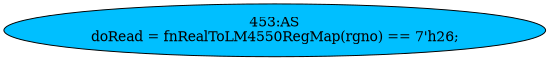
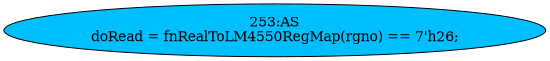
node "453:AS doRead = fnRealToLM4550RegMap(rgno) == 7'h26;": label "453:AS doRead = fnRealToLM4550RegMap(rgno) == 7'h26;" -> "253:AS doRead = fnRealToLM4550RegMap(rgno) == 7'h26;"
